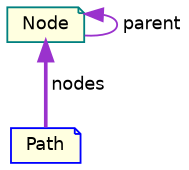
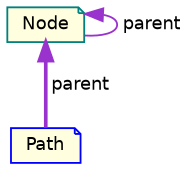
edge "Path" -> "Node": label " nodes" -> " parent"
